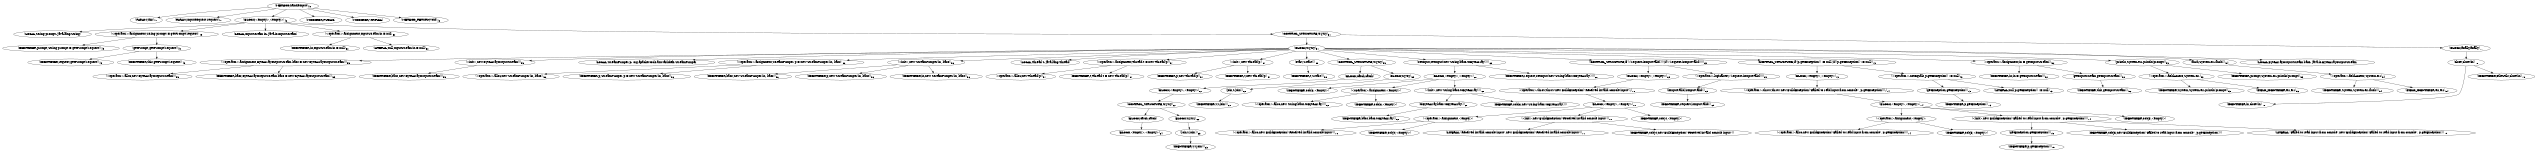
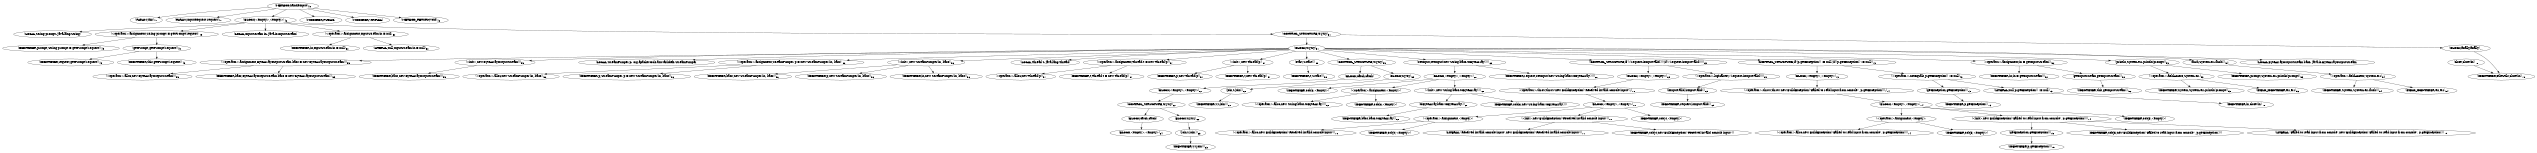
edge "(BLOCK,finally,finally)" -> "(close,close(in))": now "(BLOCK,finally,finally)" -> "(IDENTIFIER,FileUtils,close(in))"
edge "(close,close(in))" -> "(IDENTIFIER,in,close(in))": now "(LITERAL,null,p.getException() != null)" -> "(IDENTIFIER,in,close(in))"
